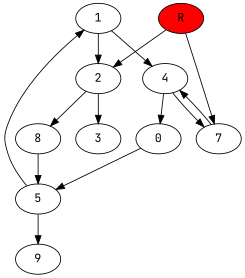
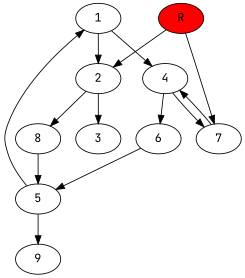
node "0": label "0" -> "6"
